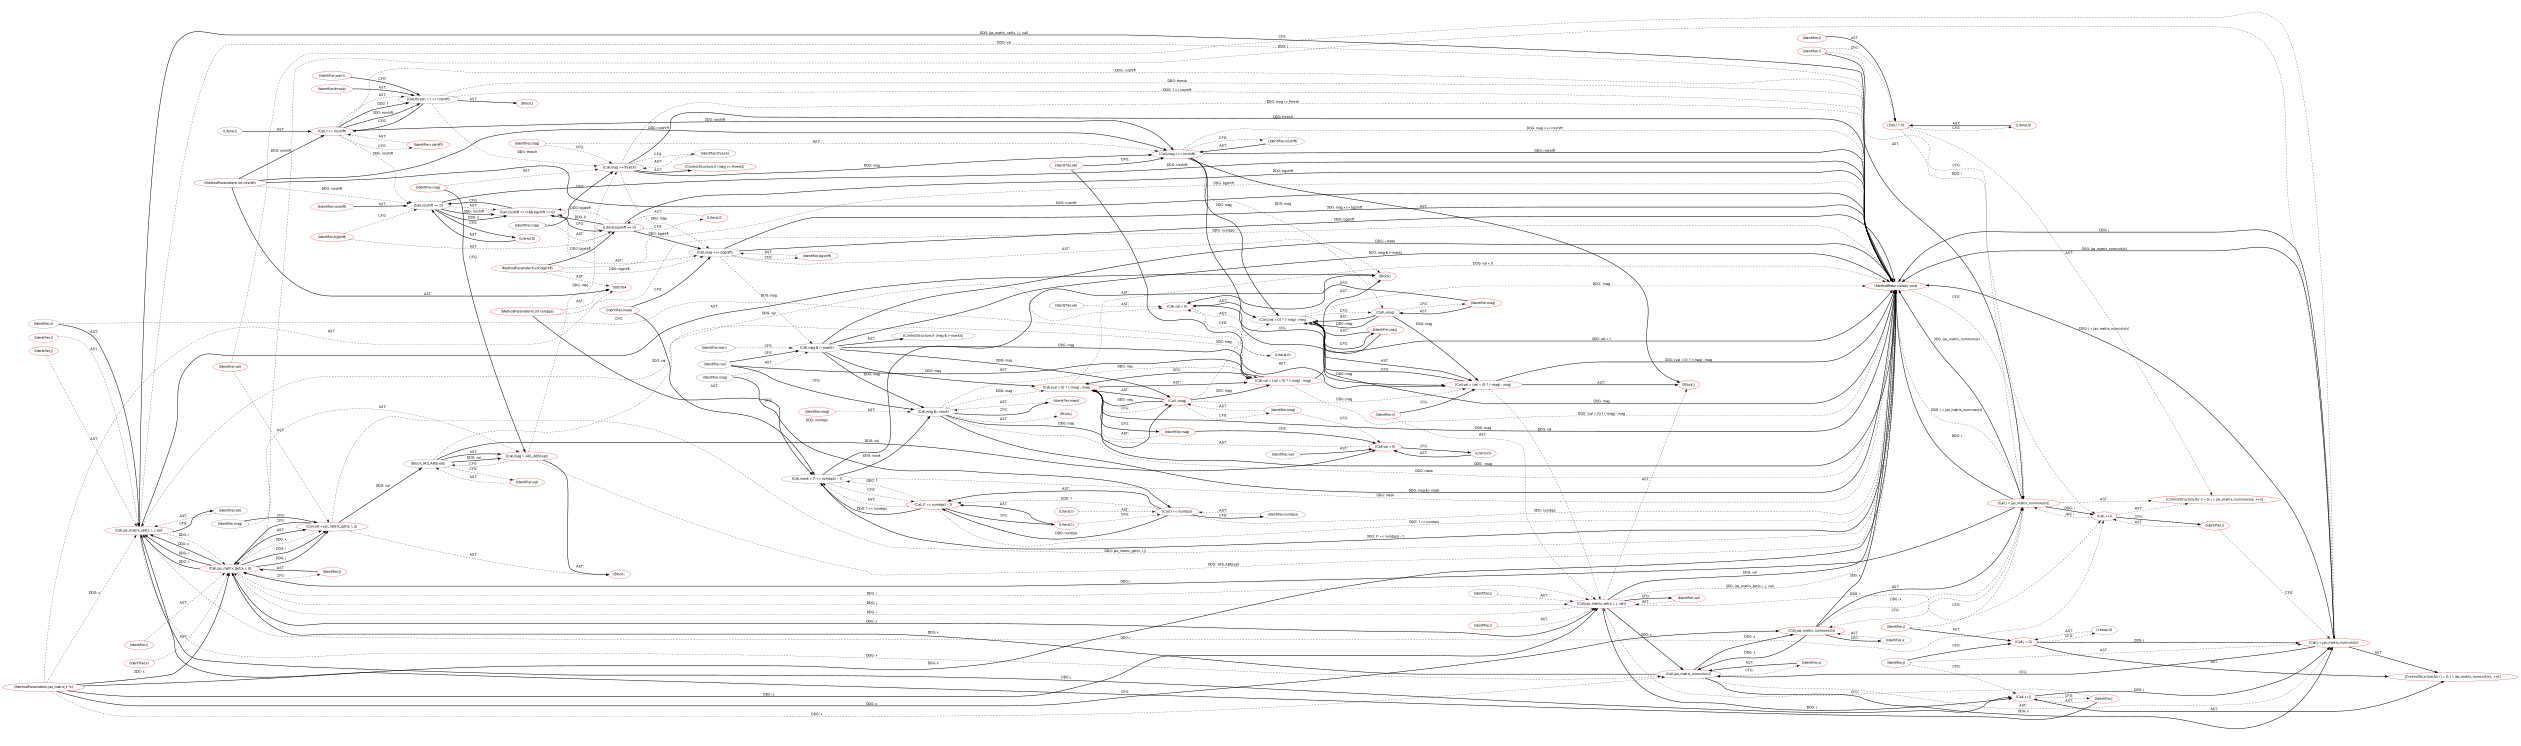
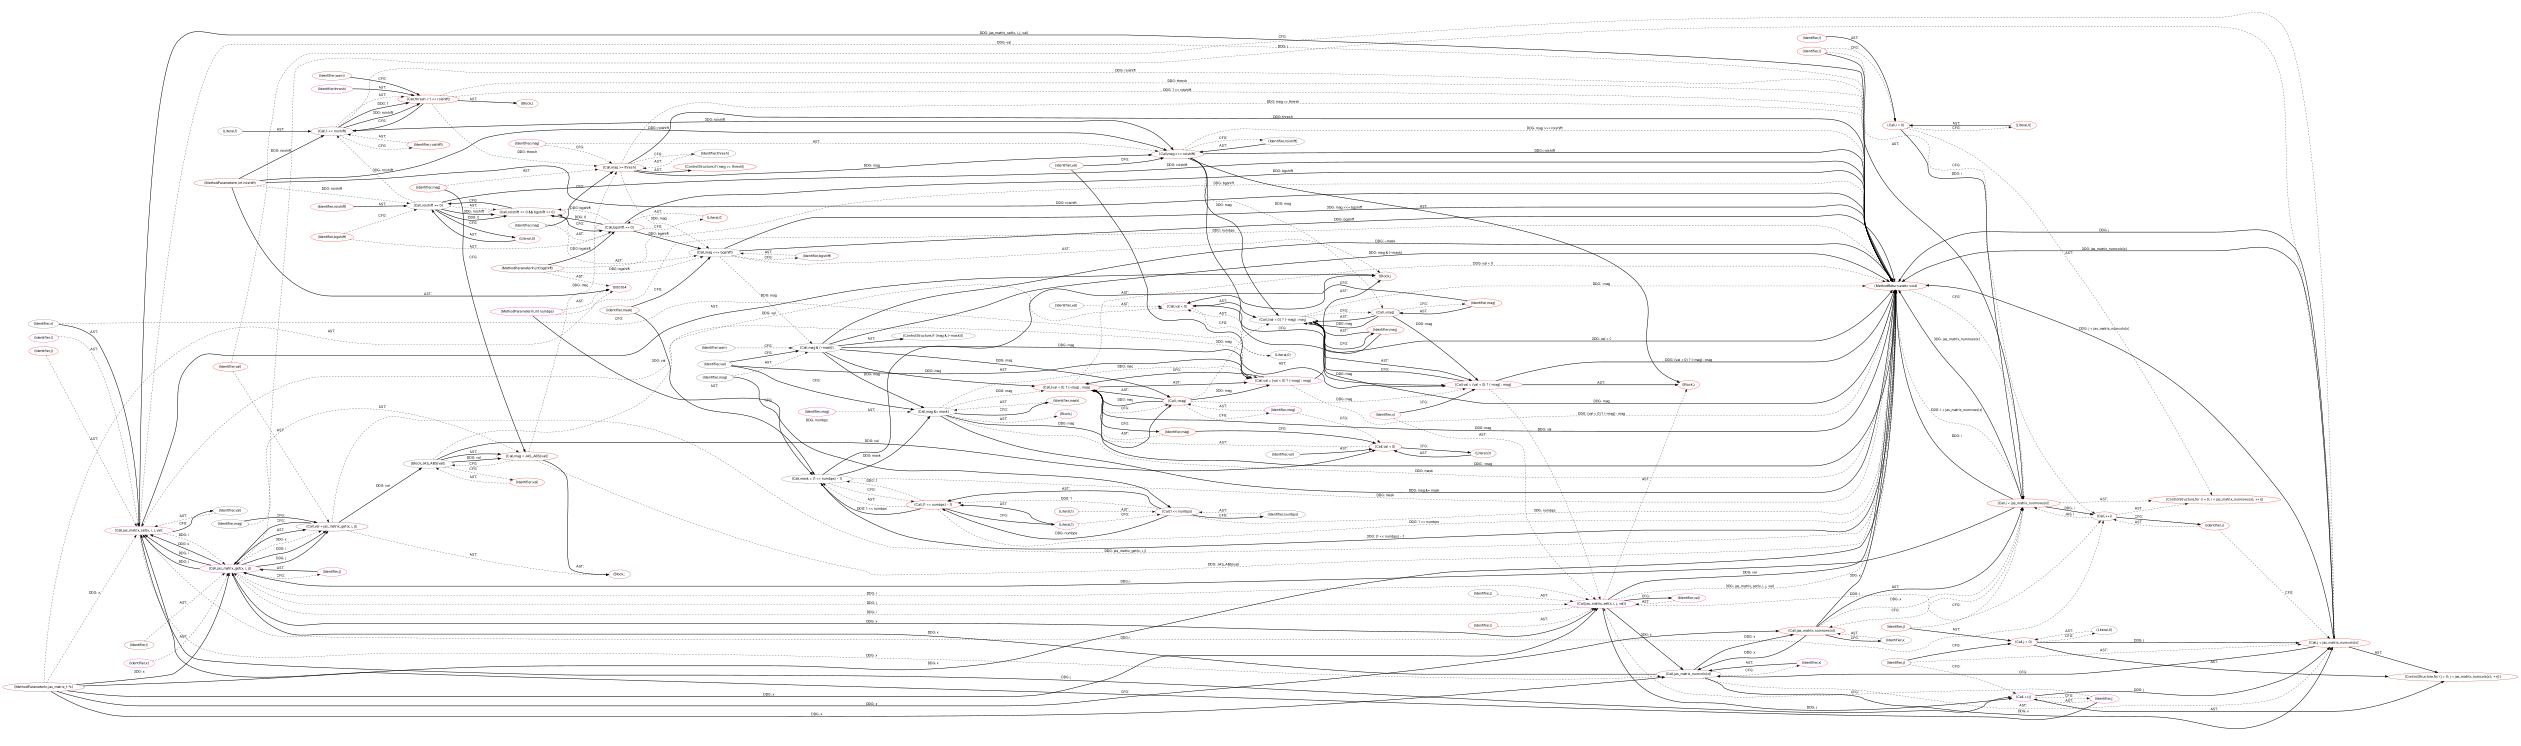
node "(Call,thresh = 1 << roishift)": color gray40 -> red
edge "(Call,1 << roishift)" -> "(Call,roishift == 0)": reversed
node "(Literal,bgshift == 0)": label "(Literal,bgshift == 0)" -> "(Call,bgshift == 0)"
edge "(Call,i = 0)" -> "(Call,i < jas_matrix_numrows(x))": style dashed -> bold
edge "(MethodParameterIn,jas_matrix_t *x)" -> "(Call,jas_matrix_numcols(x))": style dashed -> bold
